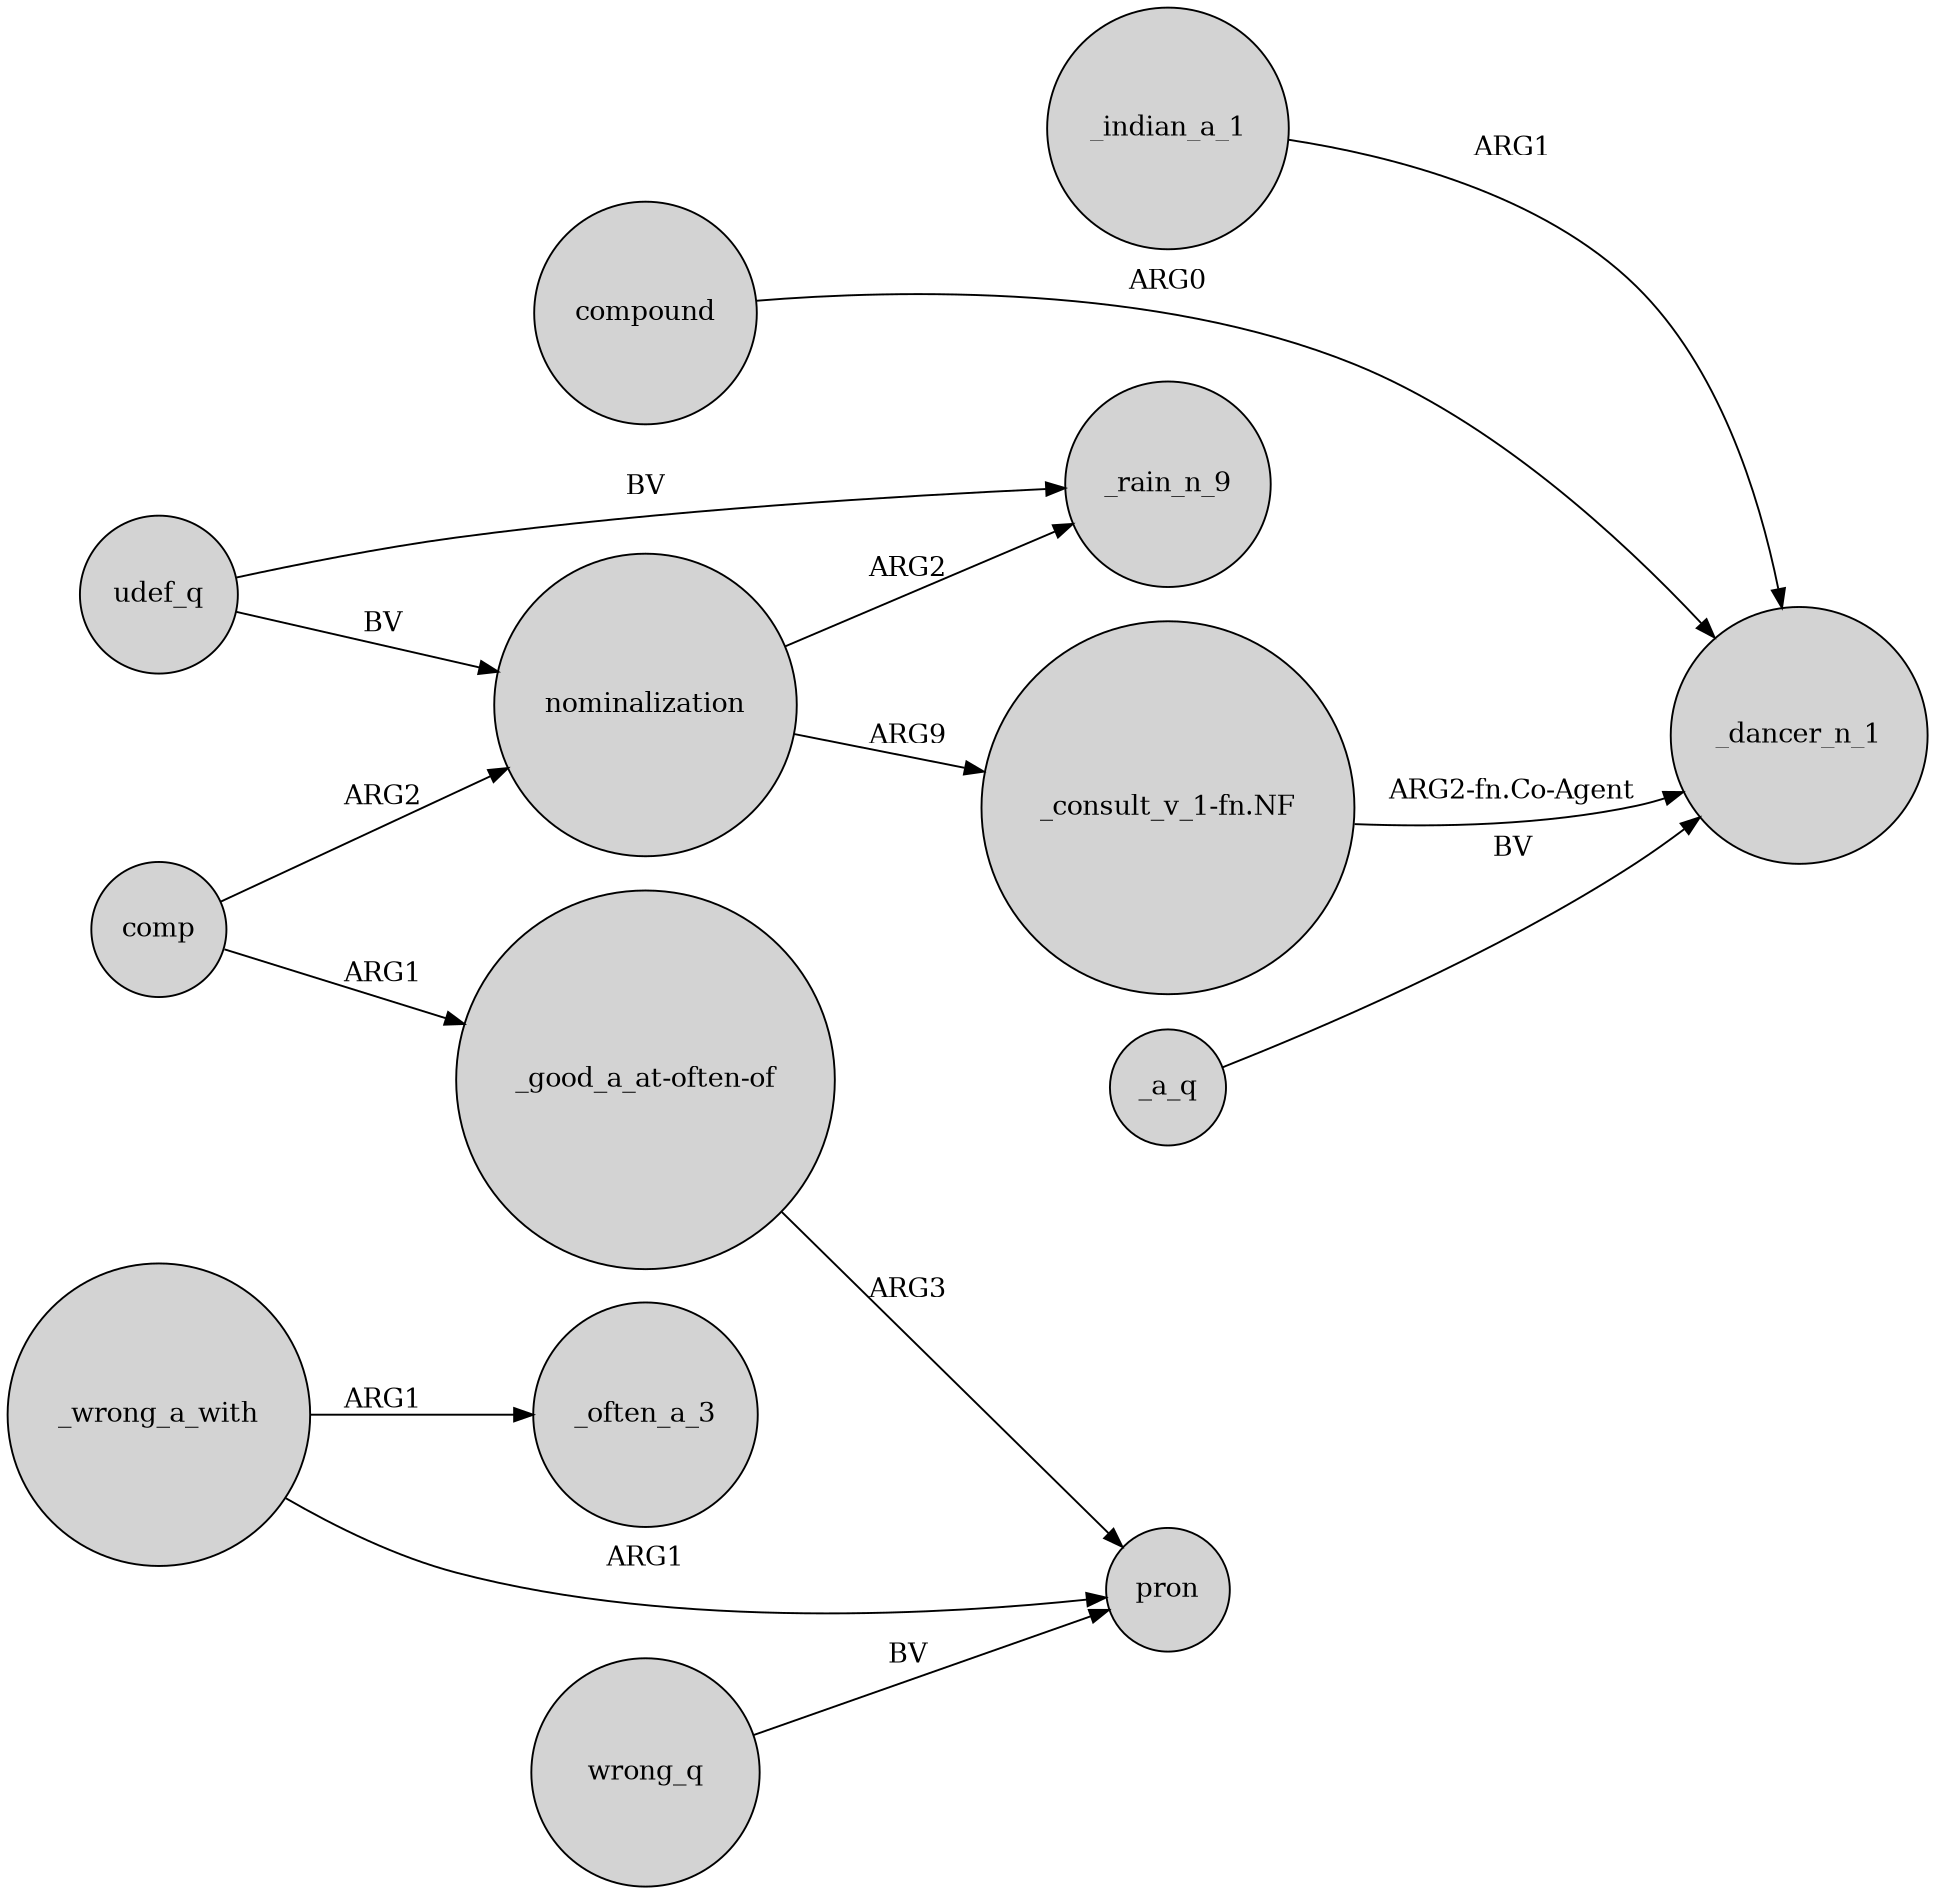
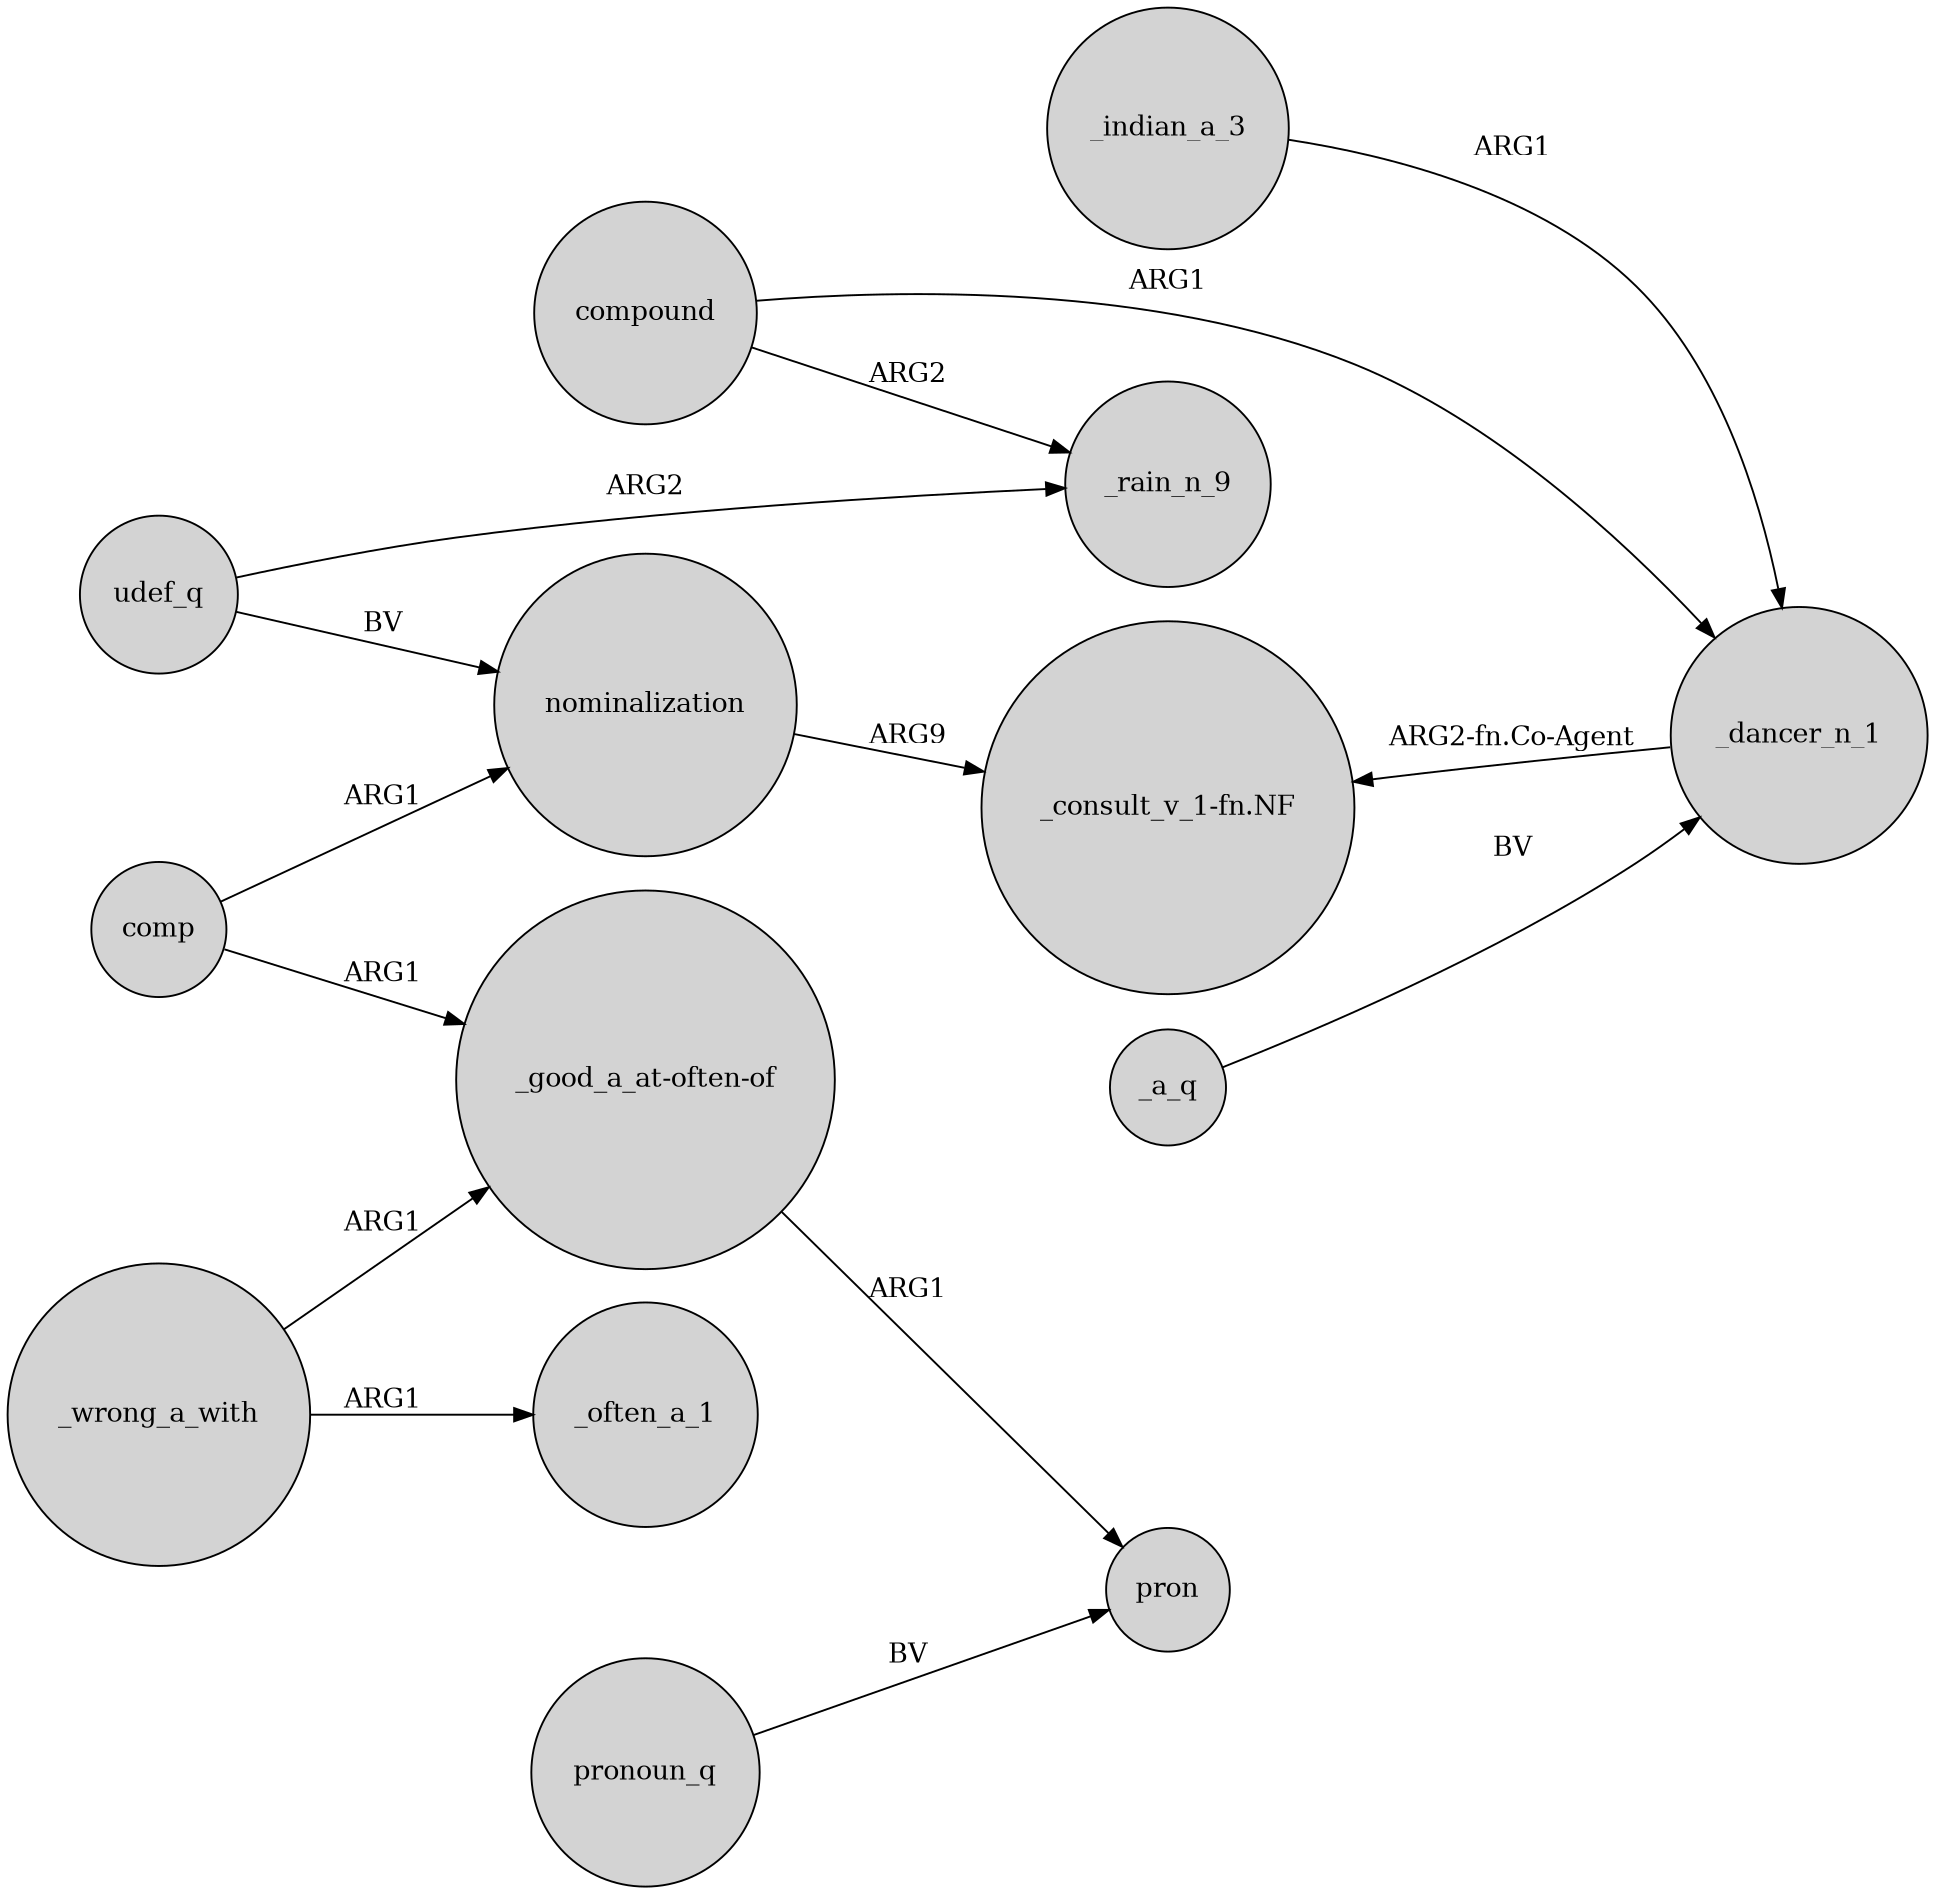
node "_indian_a_1": label "_indian_a_1" -> "_indian_a_3"
edge "compound" -> "_dancer_n_1": label "ARG0" -> "ARG1"
edge "udef_q" -> "_rain_n_9": label "BV" -> "ARG2"
edge "nominalization" -> "_rain_n_9": now "compound" -> "_rain_n_9"
edge "comp" -> "nominalization": label "ARG2" -> "ARG1"
edge "_consult_v_1-fn.NF" -> "_dancer_n_1": reversed
edge "_good_a_at-often-of" -> "pron": label "ARG3" -> "ARG1"
node "_often_a_3": label "_often_a_3" -> "_often_a_1"
edge "_wrong_a_with" -> "pron": now "_wrong_a_with" -> "_good_a_at-often-of"
node "wrong_q": label "wrong_q" -> "pronoun_q"
